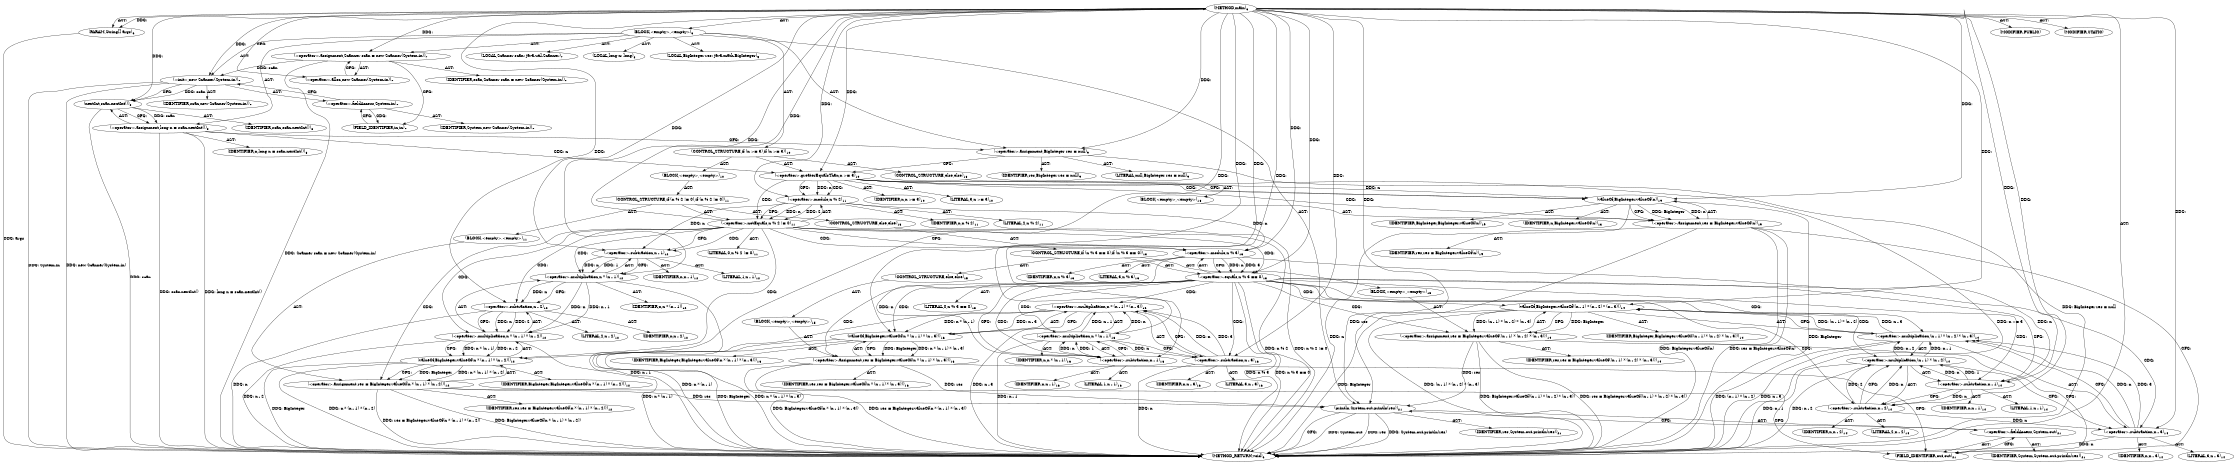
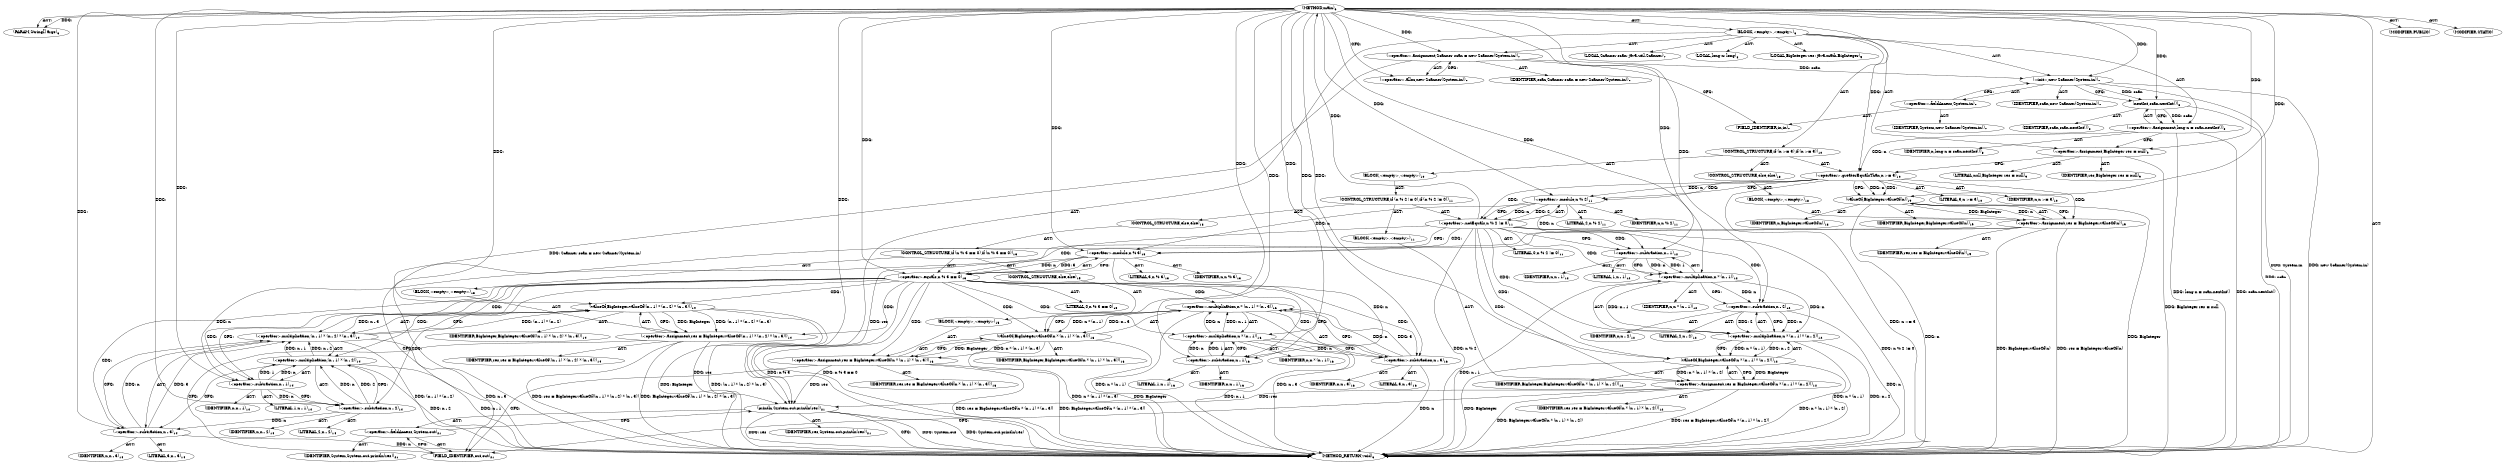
edge "(<operator>.fieldAccess,System.in)" -> "(FIELD_IDENTIFIER,in,in)": label "CDG: " -> "AST: "
edge "(FIELD_IDENTIFIER,in,in)" -> "(<operator>.fieldAccess,System.in)": removed, label "CFG:"
edge "(PARAM,String[] args)" -> "(METHOD_RETURN,void)": removed, label "DDG: args"
